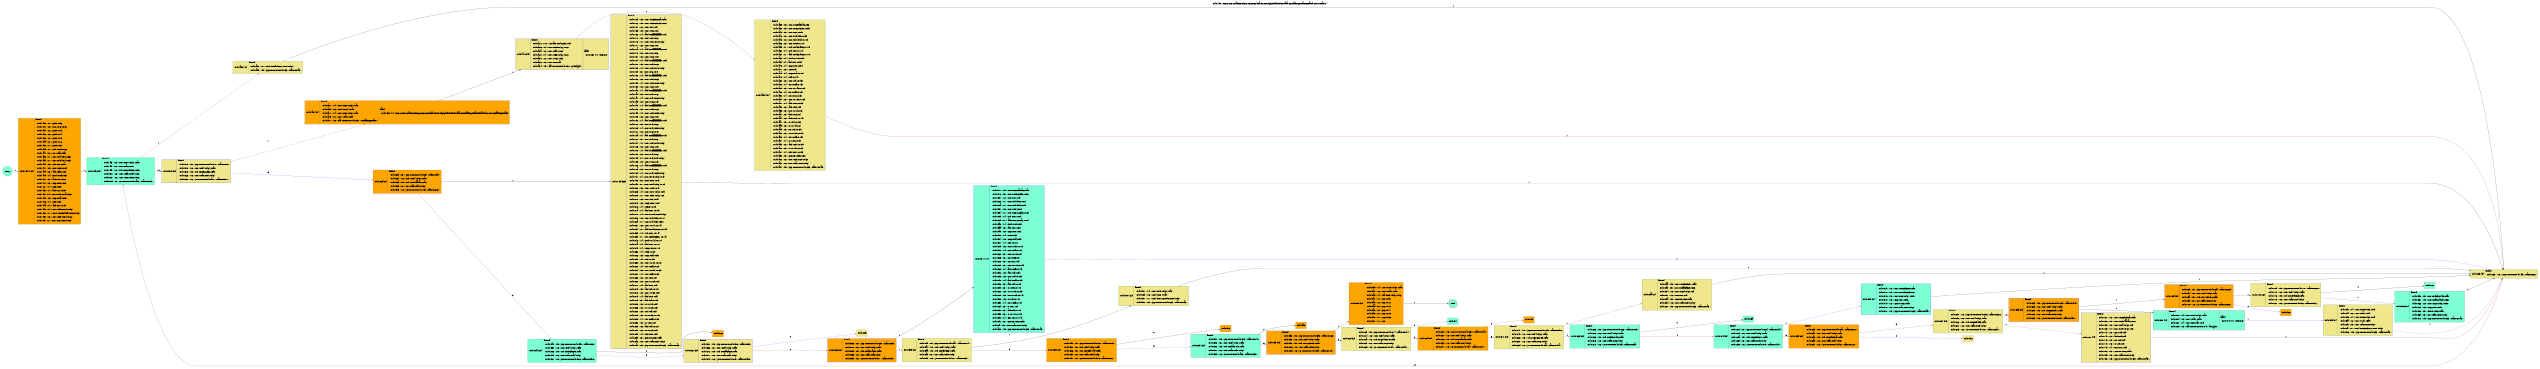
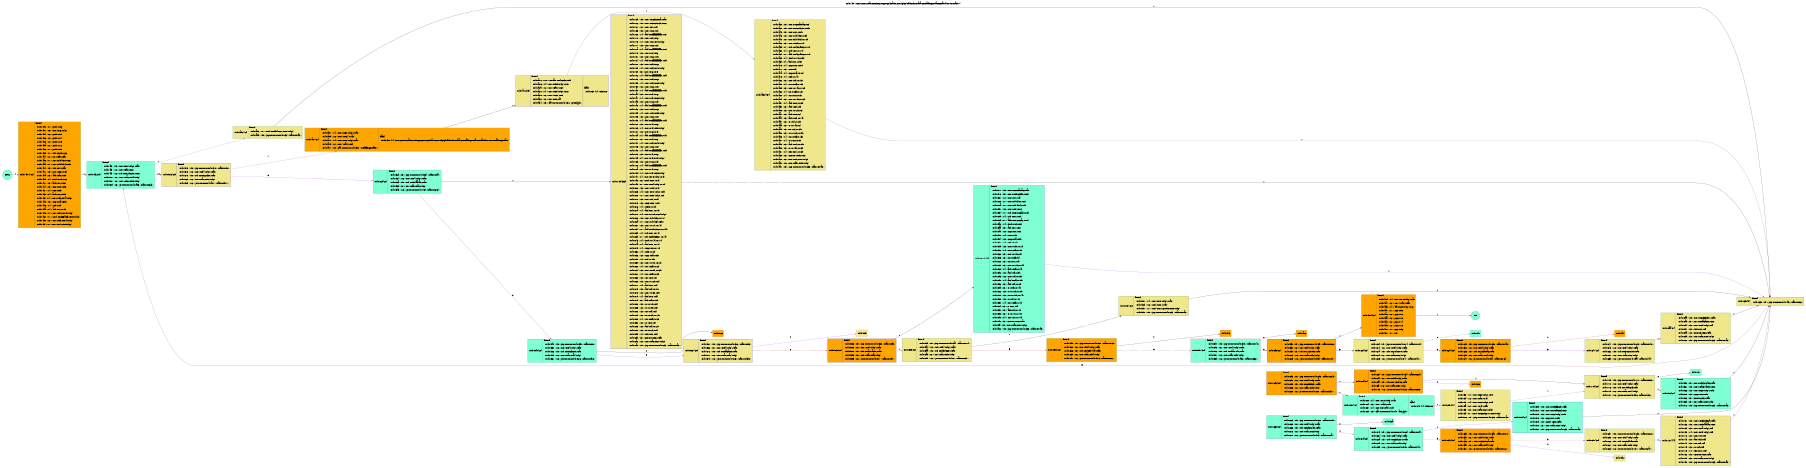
node "0x40152f [28]": fillcolor orange -> aquamarine
edge "0x4016b7 [28]" -> "0x4016d3 [28]": removed, label "2"
edge "0x4018f0 [27]" -> "0x401c33 [5]": now "0x4018f0 [27]" -> "0x40170b [28]"
edge "0x401647 [28]" -> "0x401663 [28]": removed, label "4"
